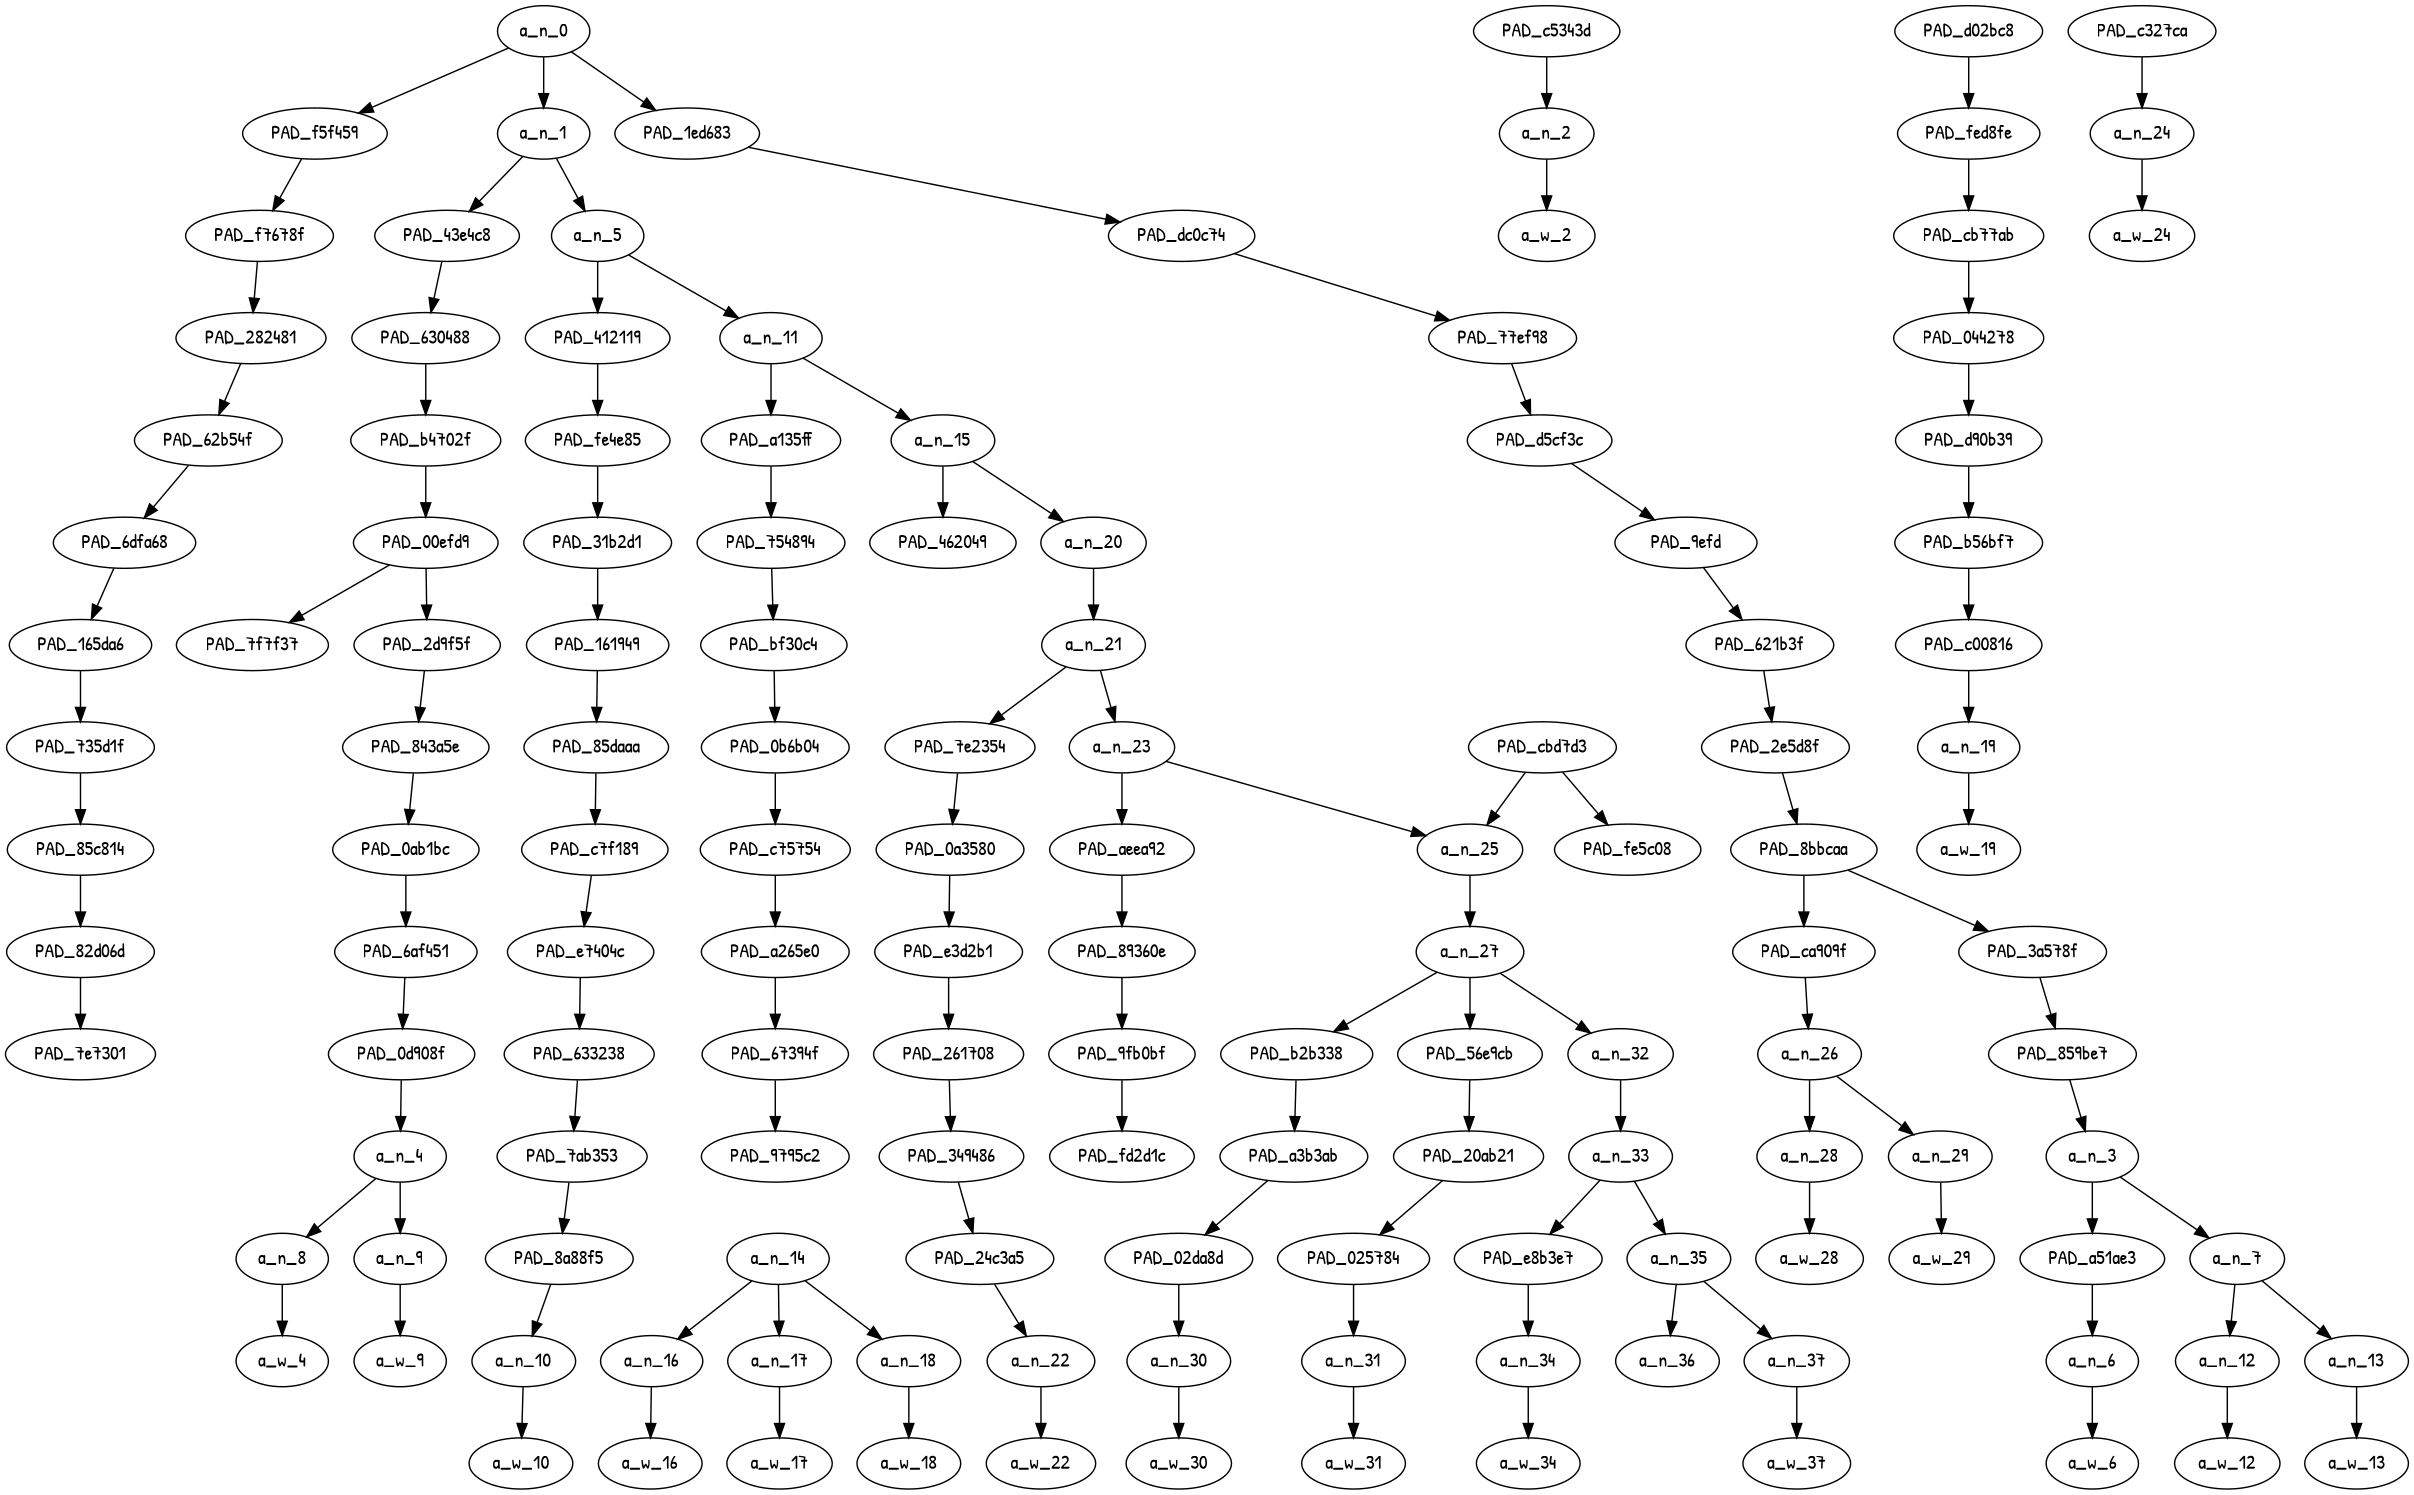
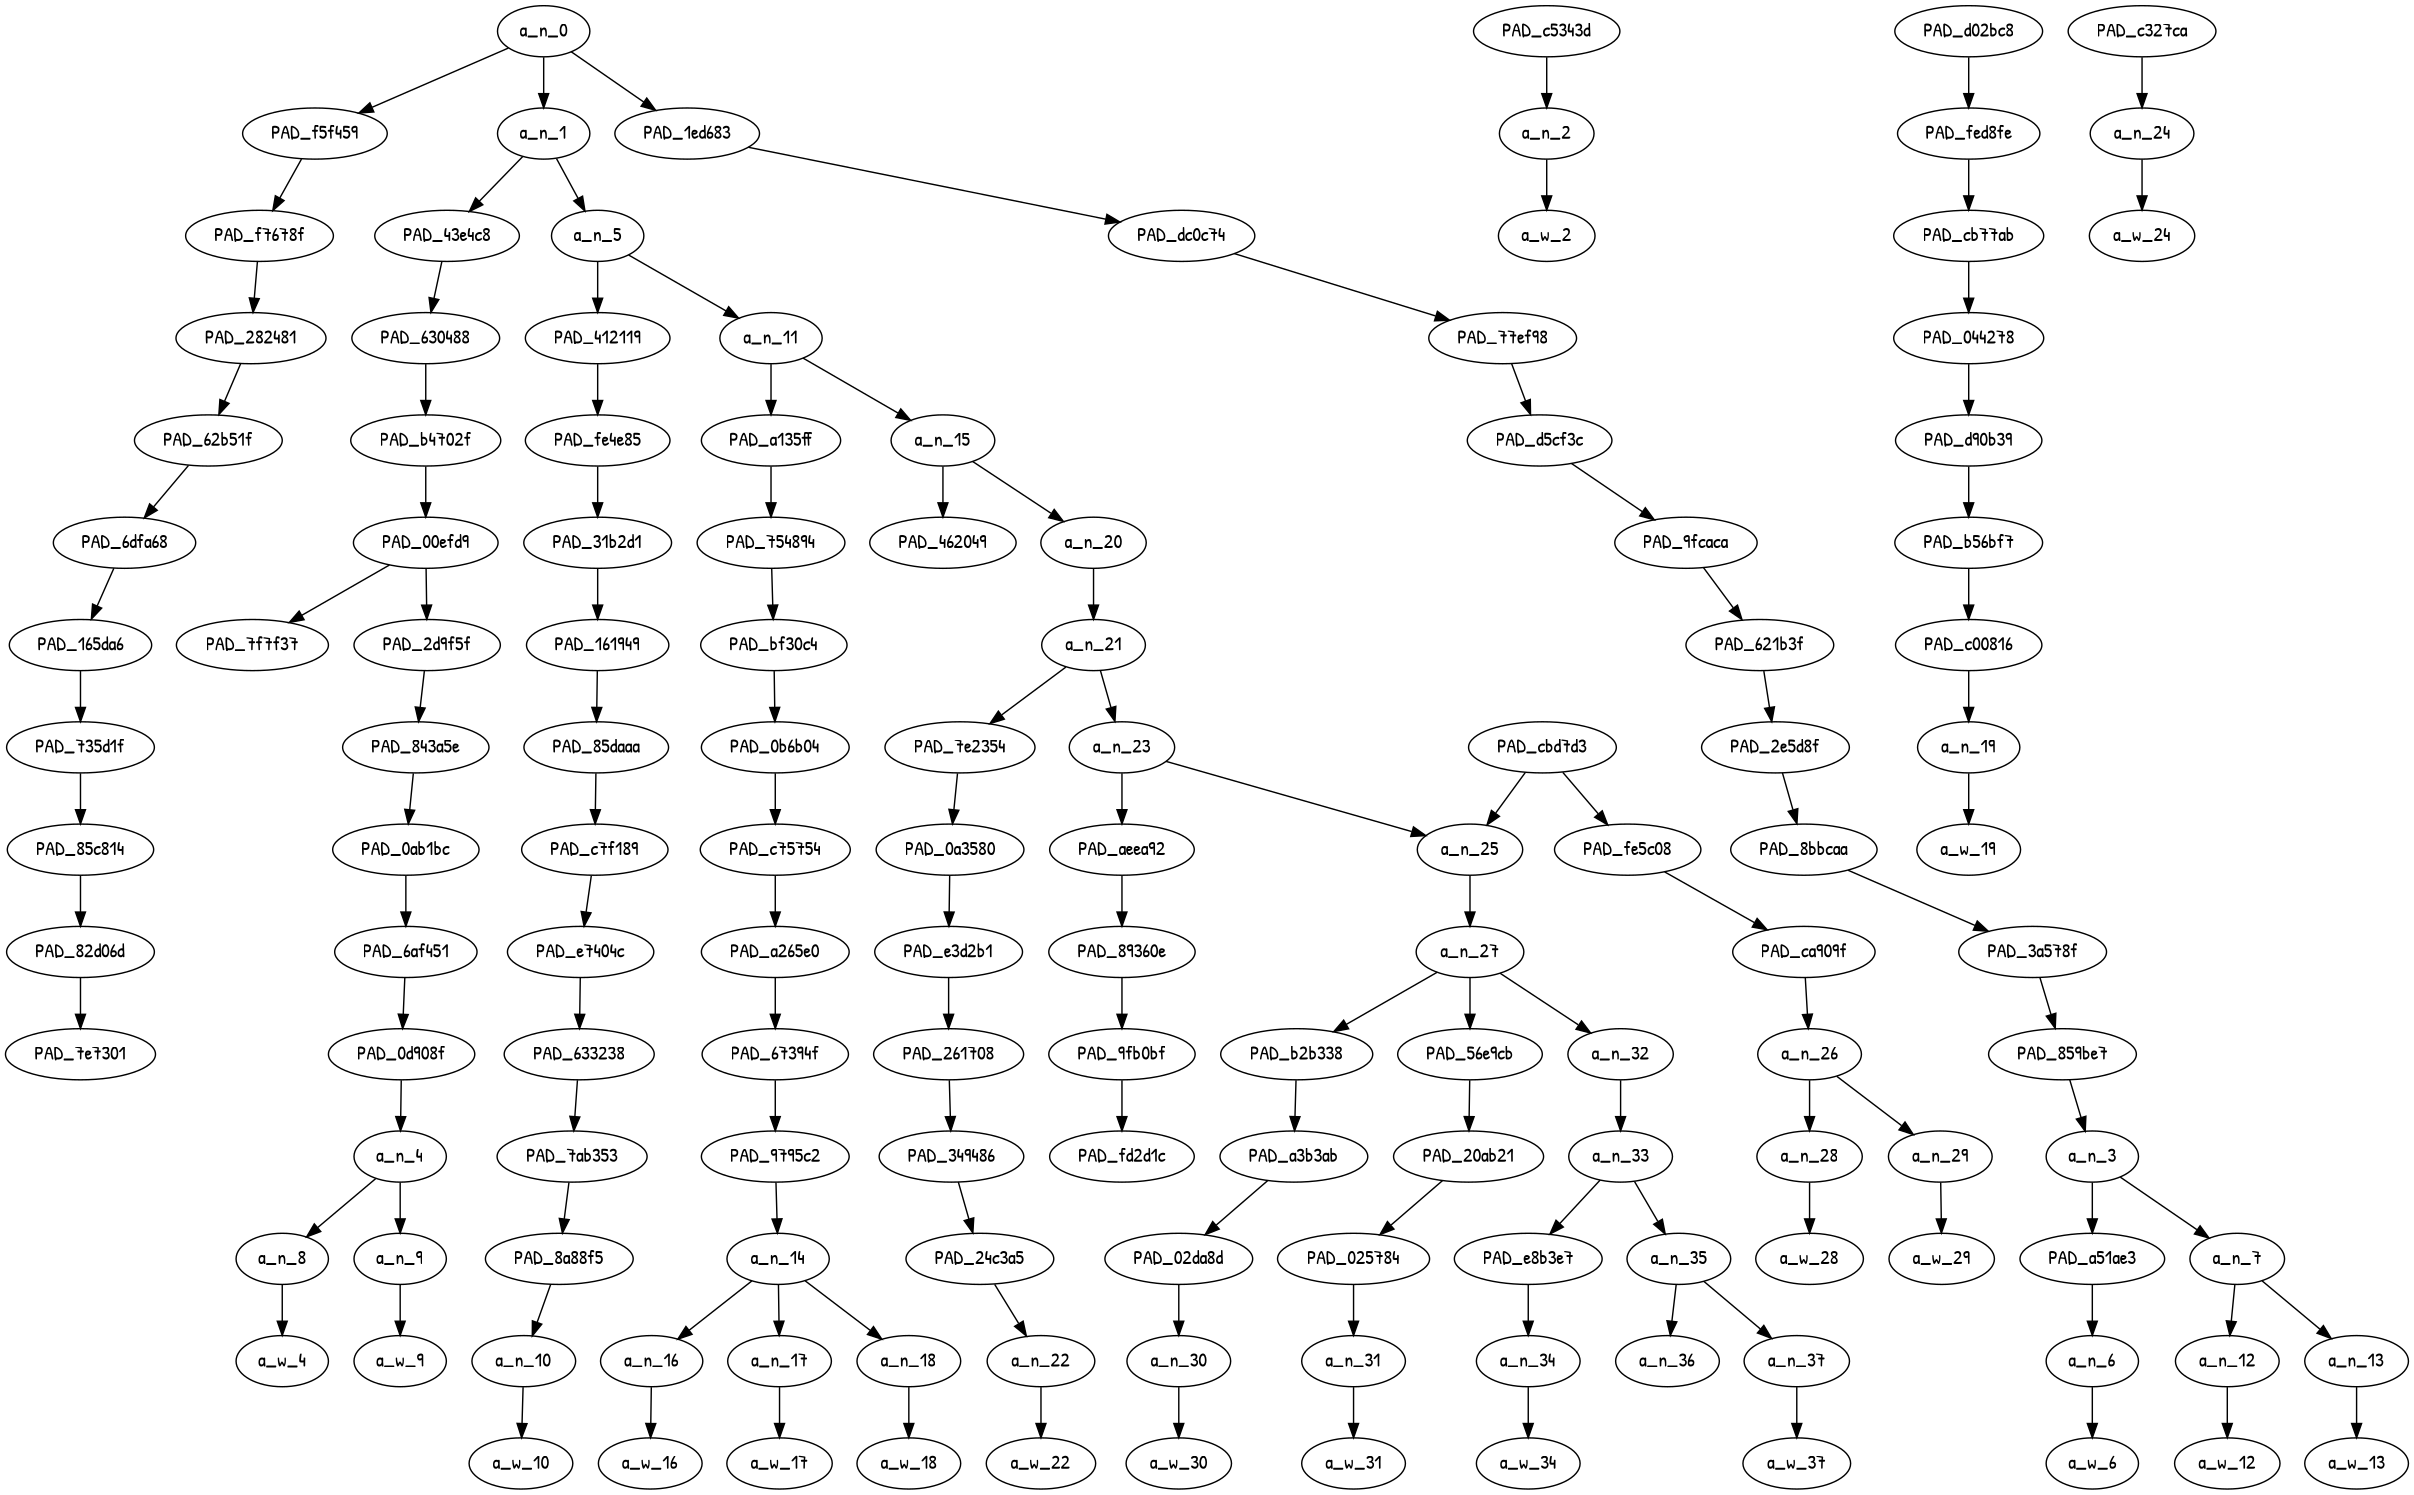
node "PAD_62b54f": label "PAD_62b54f" -> "PAD_62b51f"
node "PAD_9efd": label "PAD_9efd" -> "PAD_9fcaca"
edge "PAD_8bbcaa" -> "PAD_ca909f": now "PAD_fe5c08" -> "PAD_ca909f"
edge "PAD_9795c2" -> "a_n_14": added
